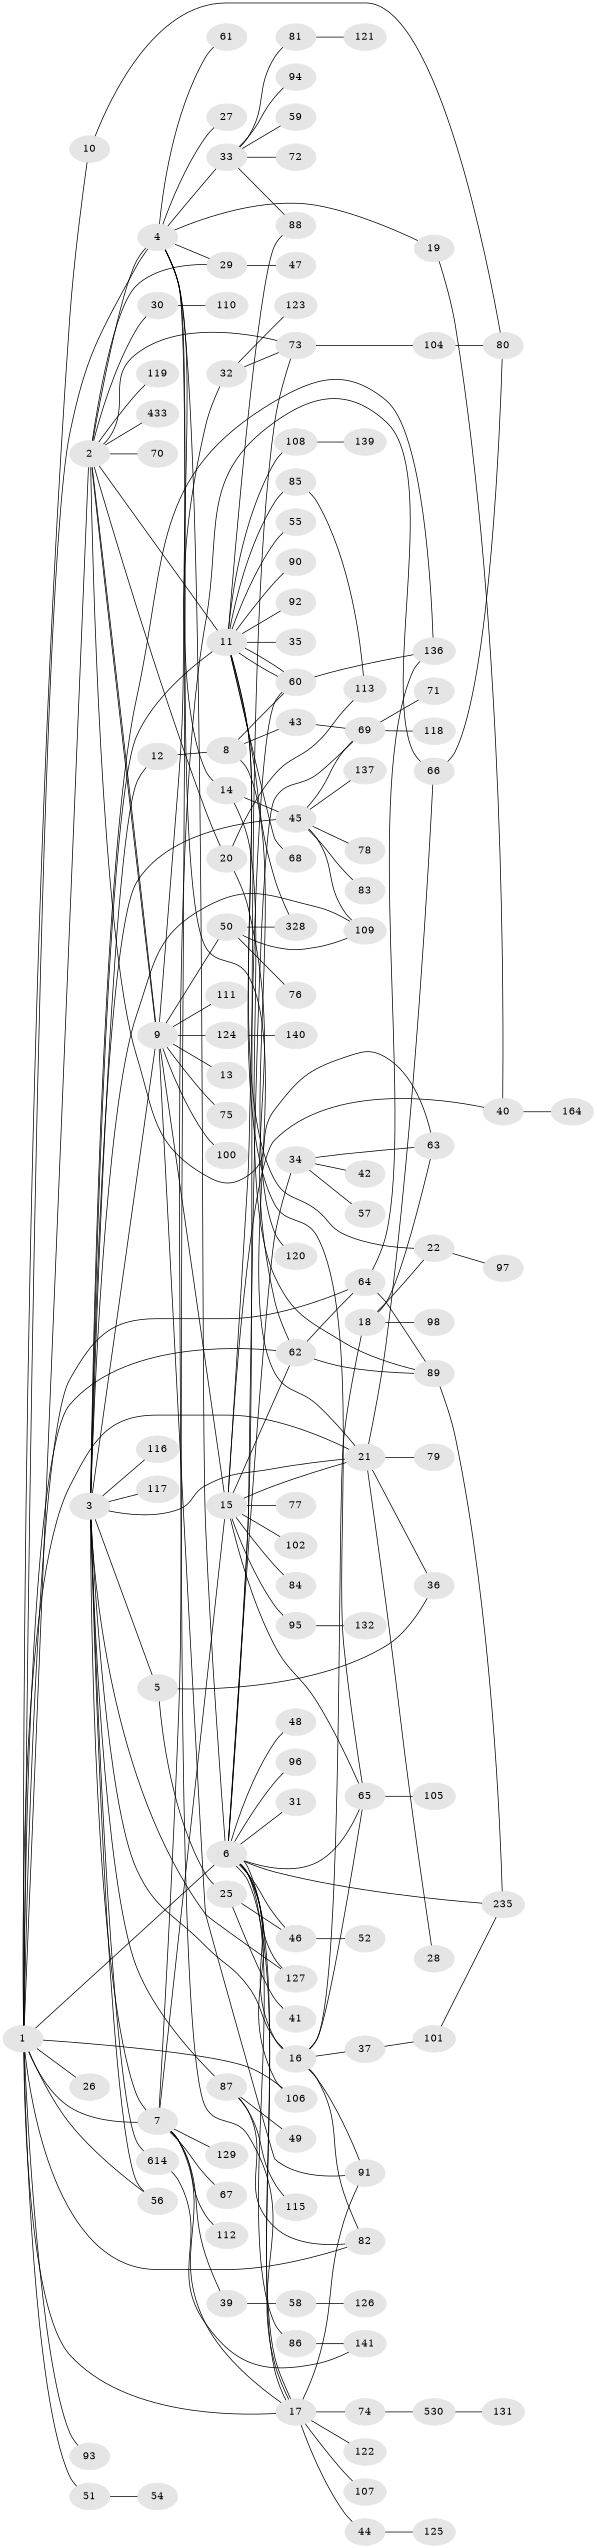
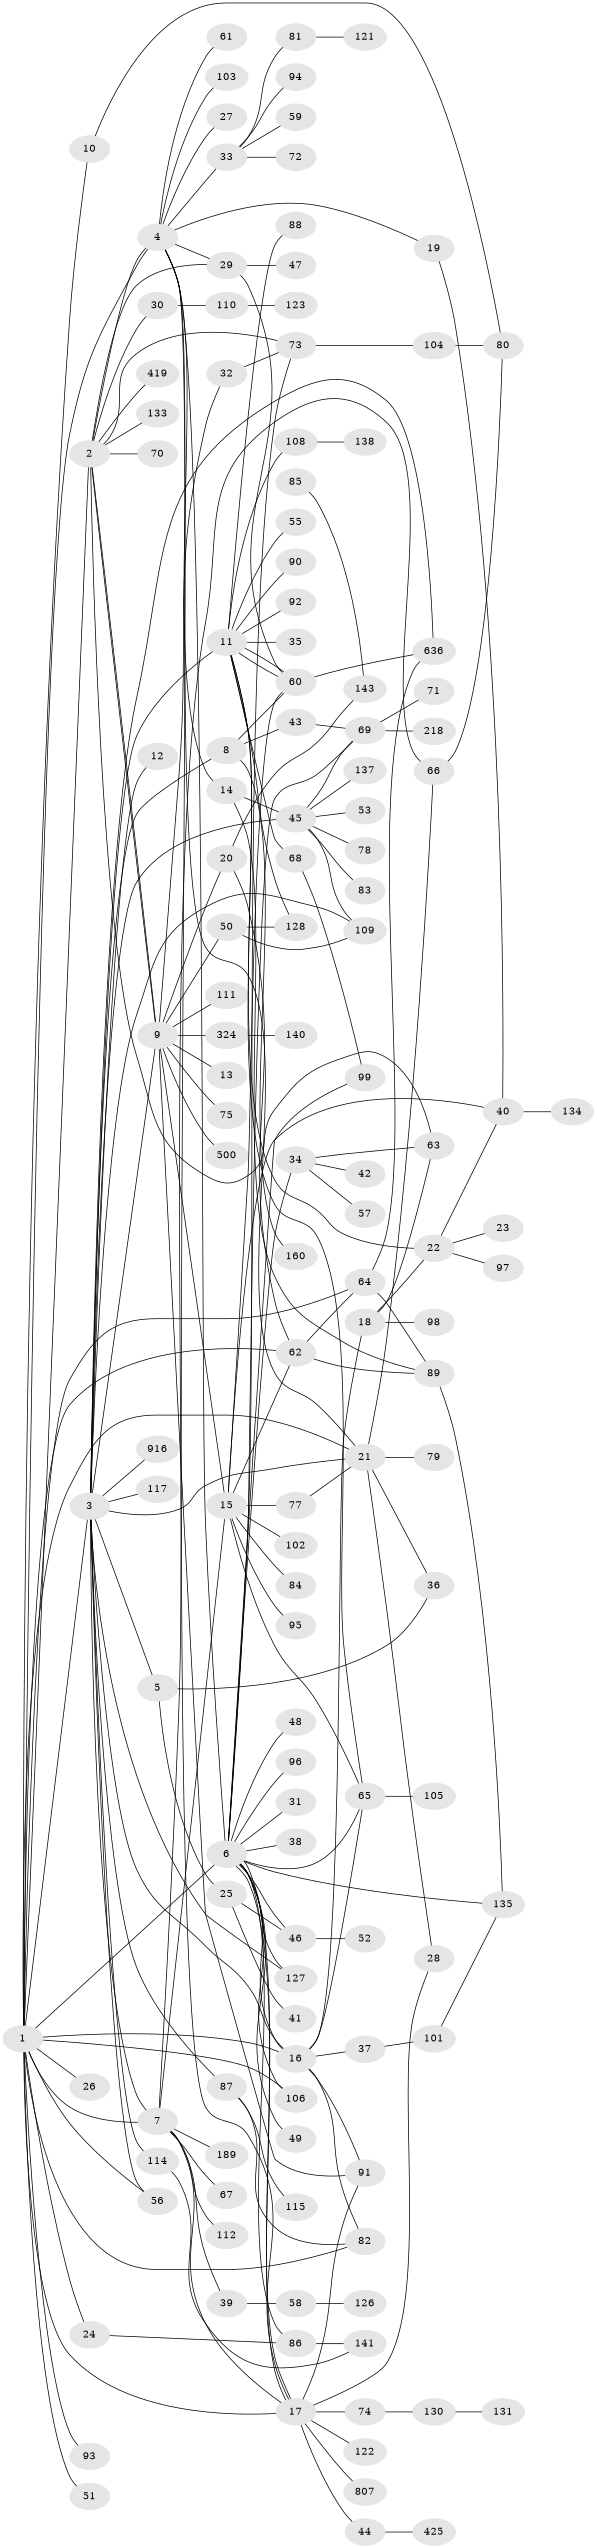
node "103": added
edge "33" -- "88": removed
edge "123" -- "32": now "123" -- "110"
node "119": label "119" -> "419"
node "433": label "433" -> "133"
node "139": label "139" -> "138"
edge "29" -- "60": added
edge "2" -- "11": removed
edge "85" -- "11": removed
node "136": label "136" -> "636"
edge "2" -- "20": now "9" -- "20"
node "113": label "113" -> "143"
node "118": label "118" -> "218"
edge "8" -- "12": now "8" -- "3"
node "53": added
node "328": label "328" -> "128"
node "76": removed
node "124": label "124" -> "324"
node "99": added
node "164": label "164" -> "134"
node "100": label "100" -> "500"
edge "40" -- "22": added
node "23": added
node "120": label "120" -> "160"
node "116": label "116" -> "916"
edge "21" -- "15": now "21" -- "77"
node "132": removed
edge "3" -- "1": added
node "38": added
node "235": label "235" -> "135"
edge "1" -- "16": added
edge "87" -- "49": now "6" -- "49"
node "129": label "129" -> "189"
node "614": label "614" -> "114"
edge "28" -- "17": added
node "24": added
node "530": label "530" -> "130"
node "107": label "107" -> "807"
node "54": removed
node "125": label "125" -> "425"
